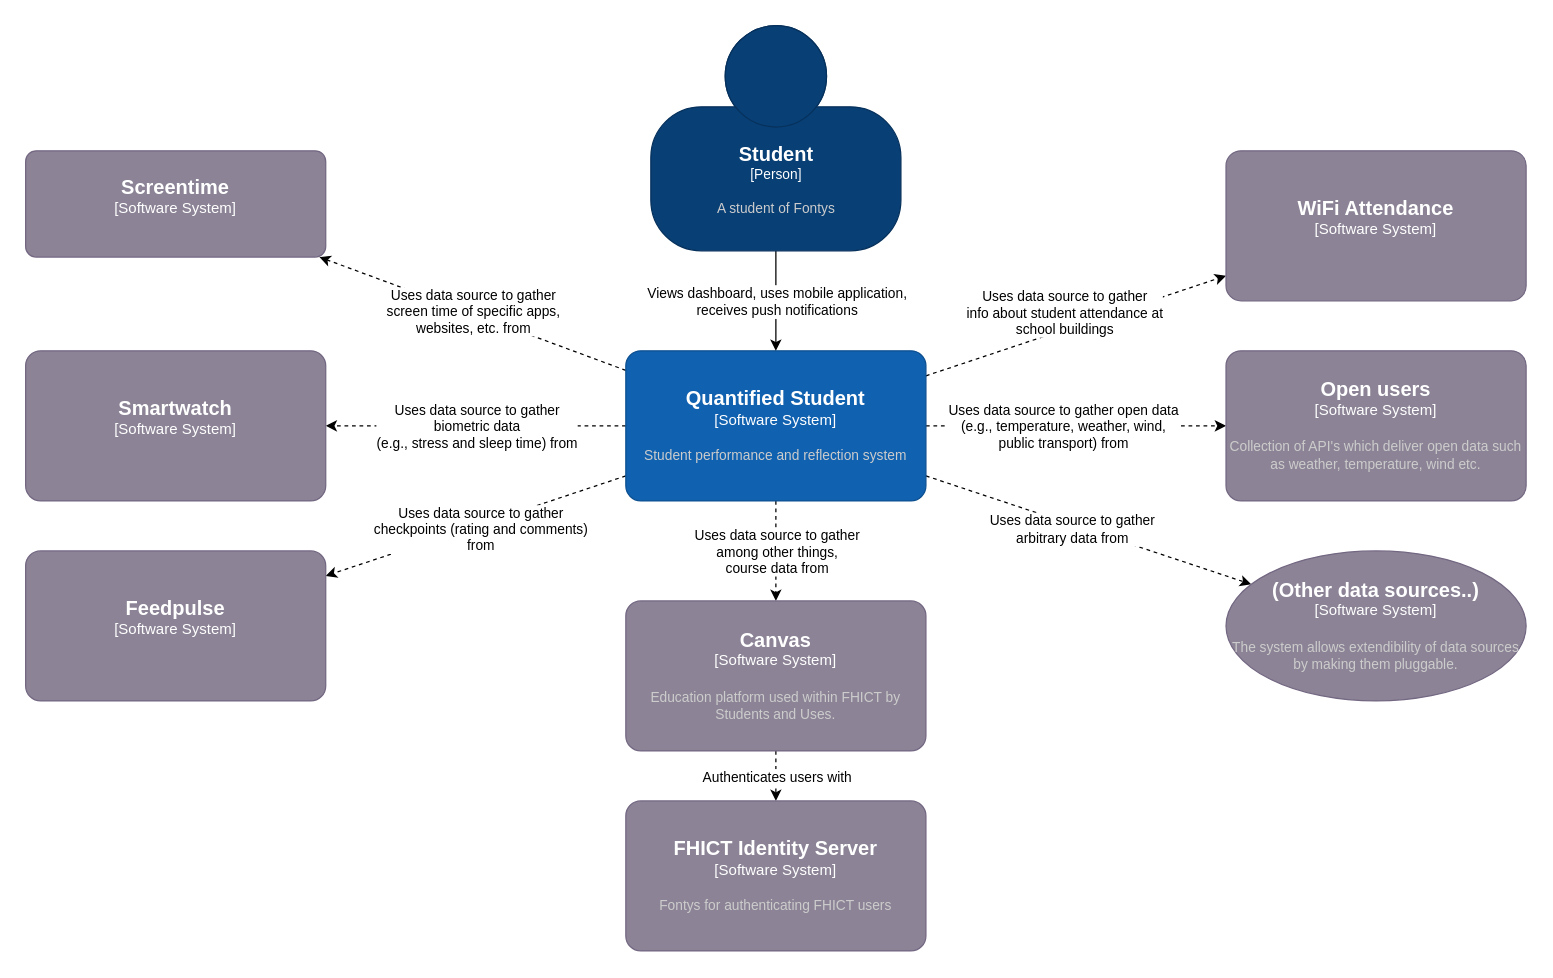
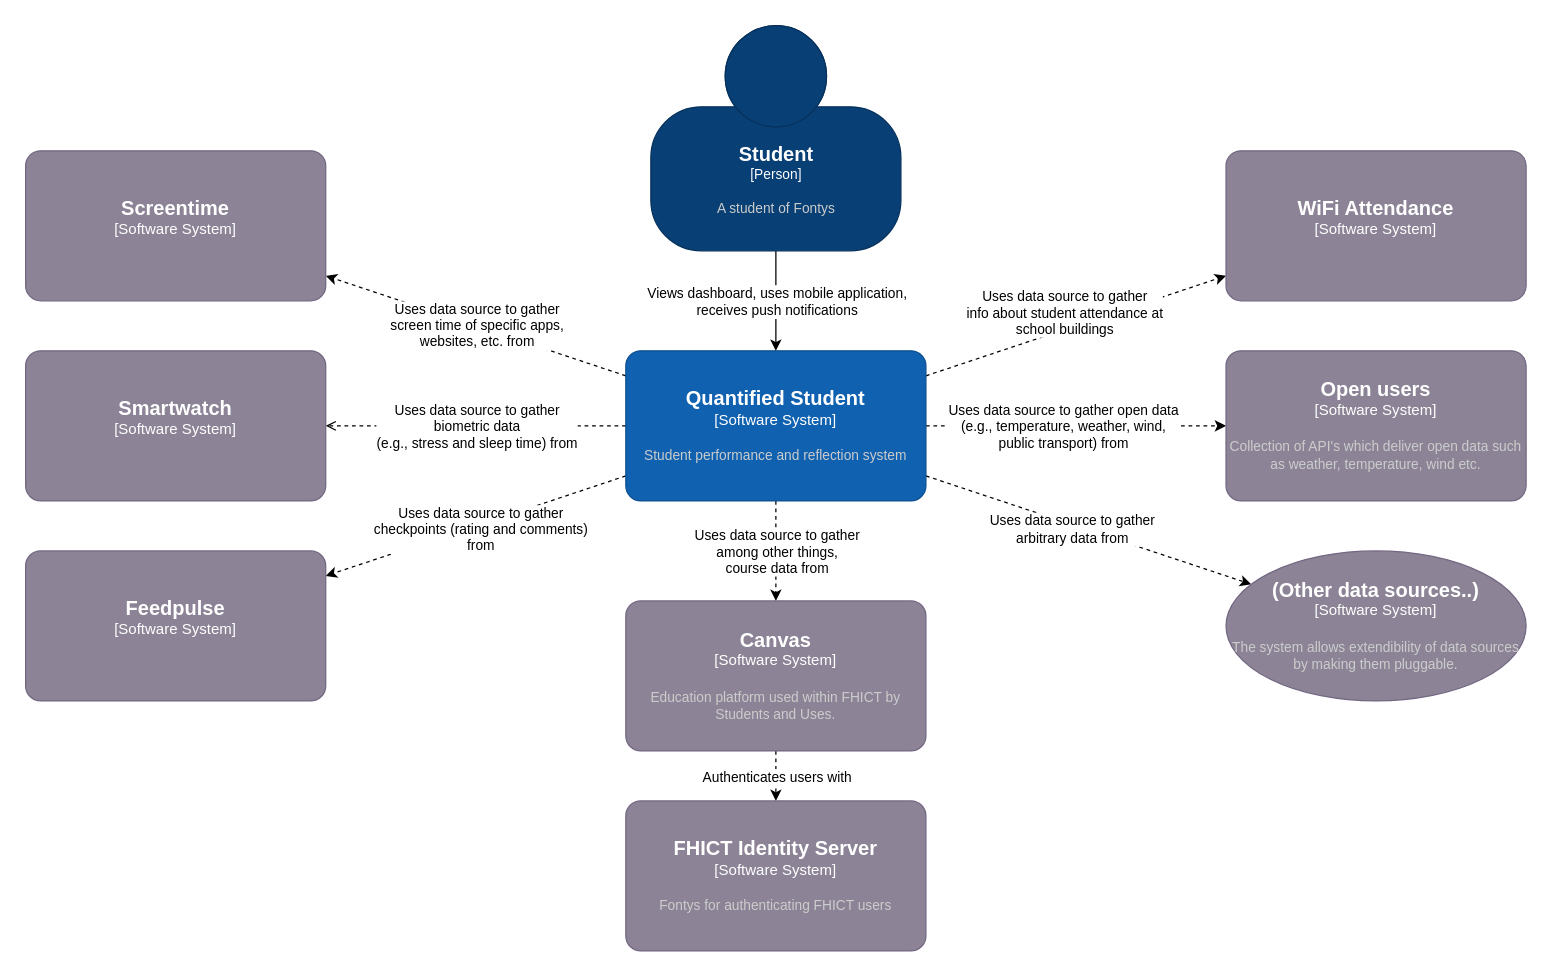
node "Screentime [Software System]": size 300x106 -> 300x150
edge "Quantified Student [Software System] Student performance and reflection system" -> "Smartwatch [Software System]": arrowhead classic -> open
